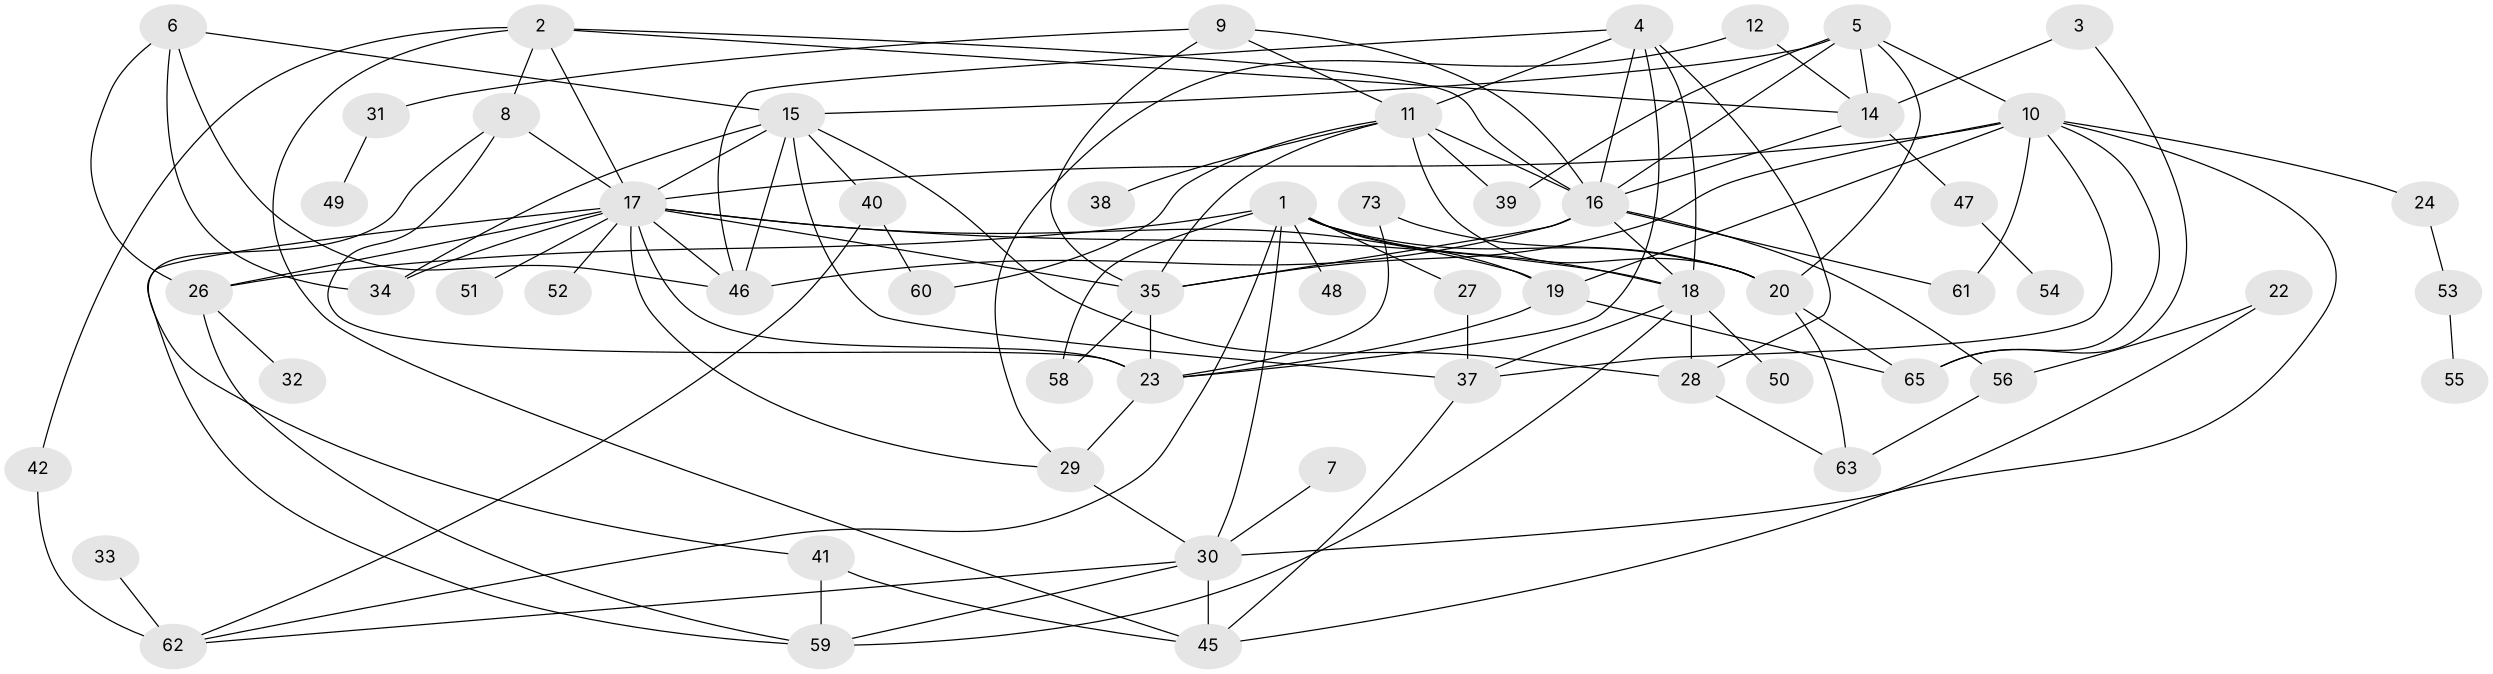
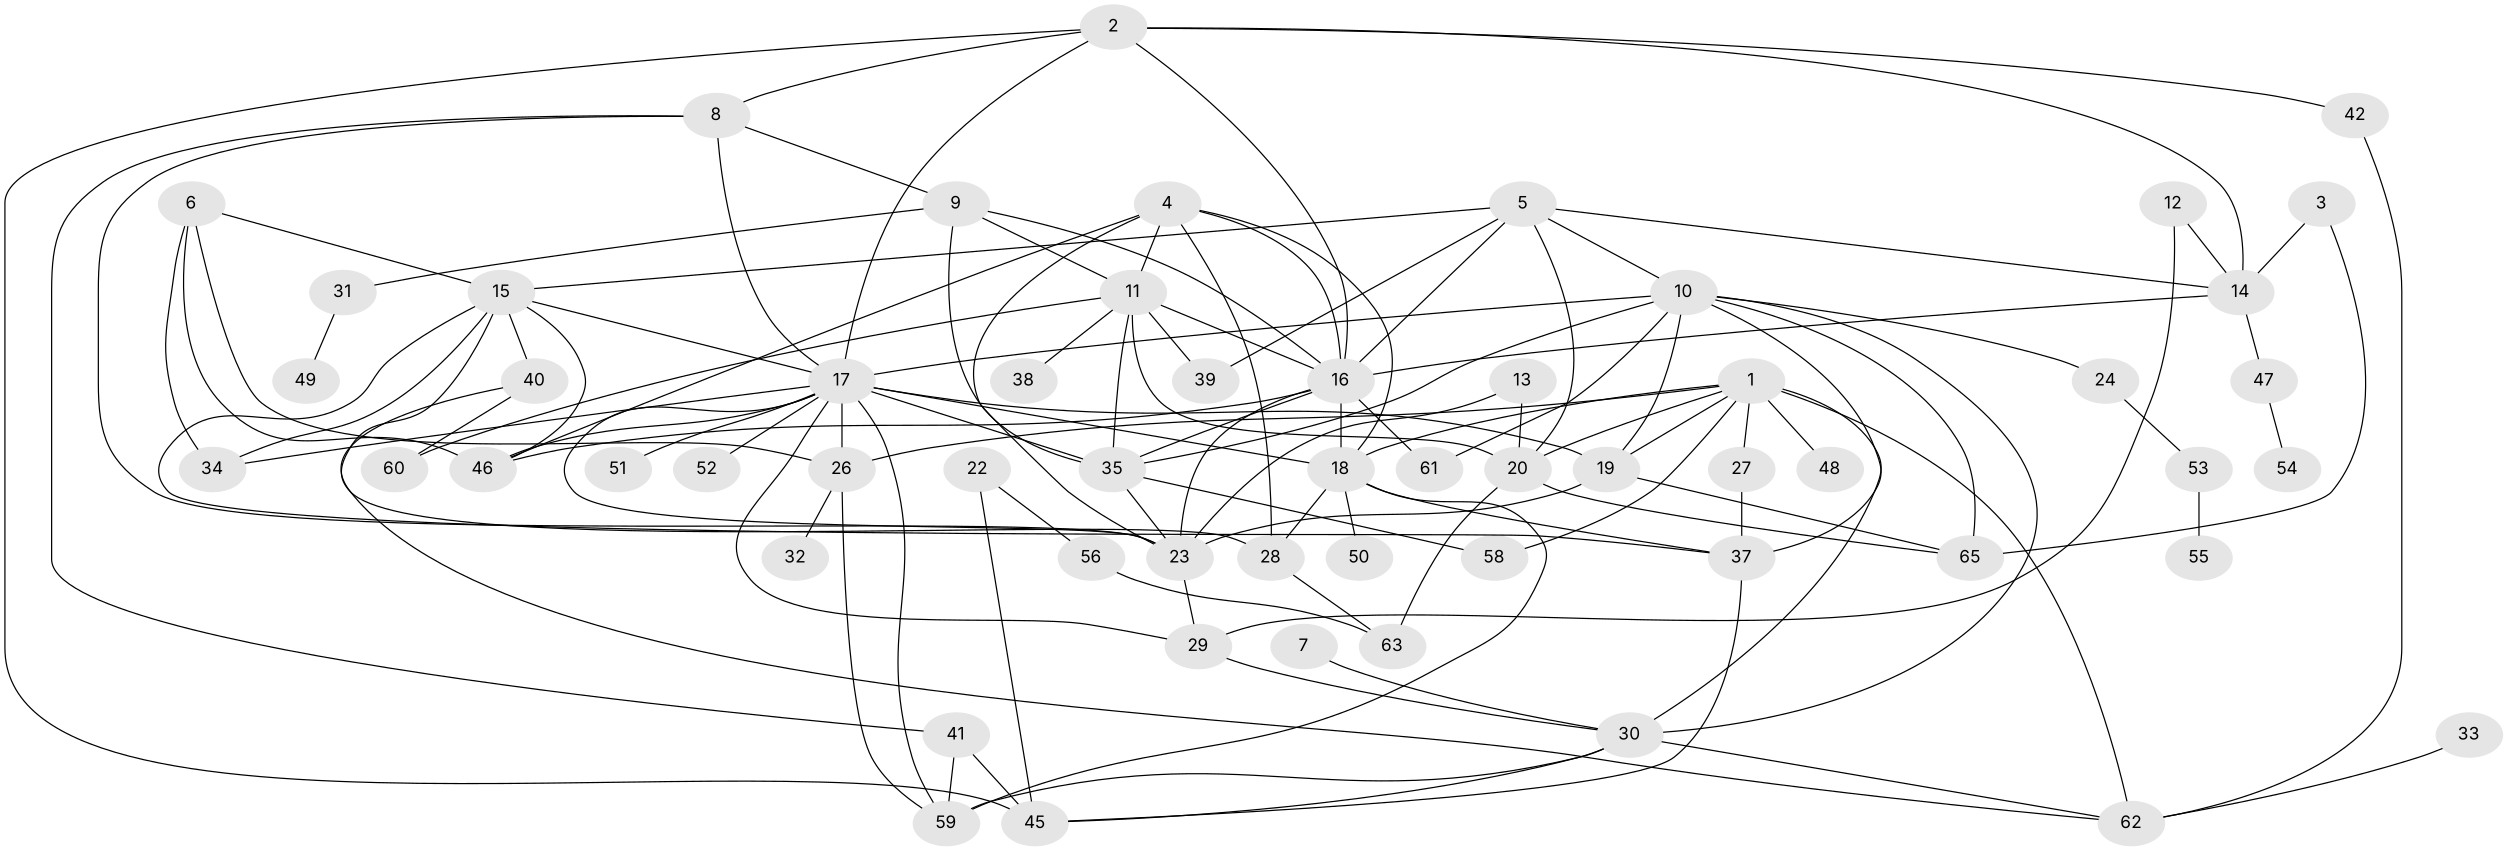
edge "8" -- "9": added
node "73": label "73" -> "13"
edge "16" -- "56": now "16" -- "23"
